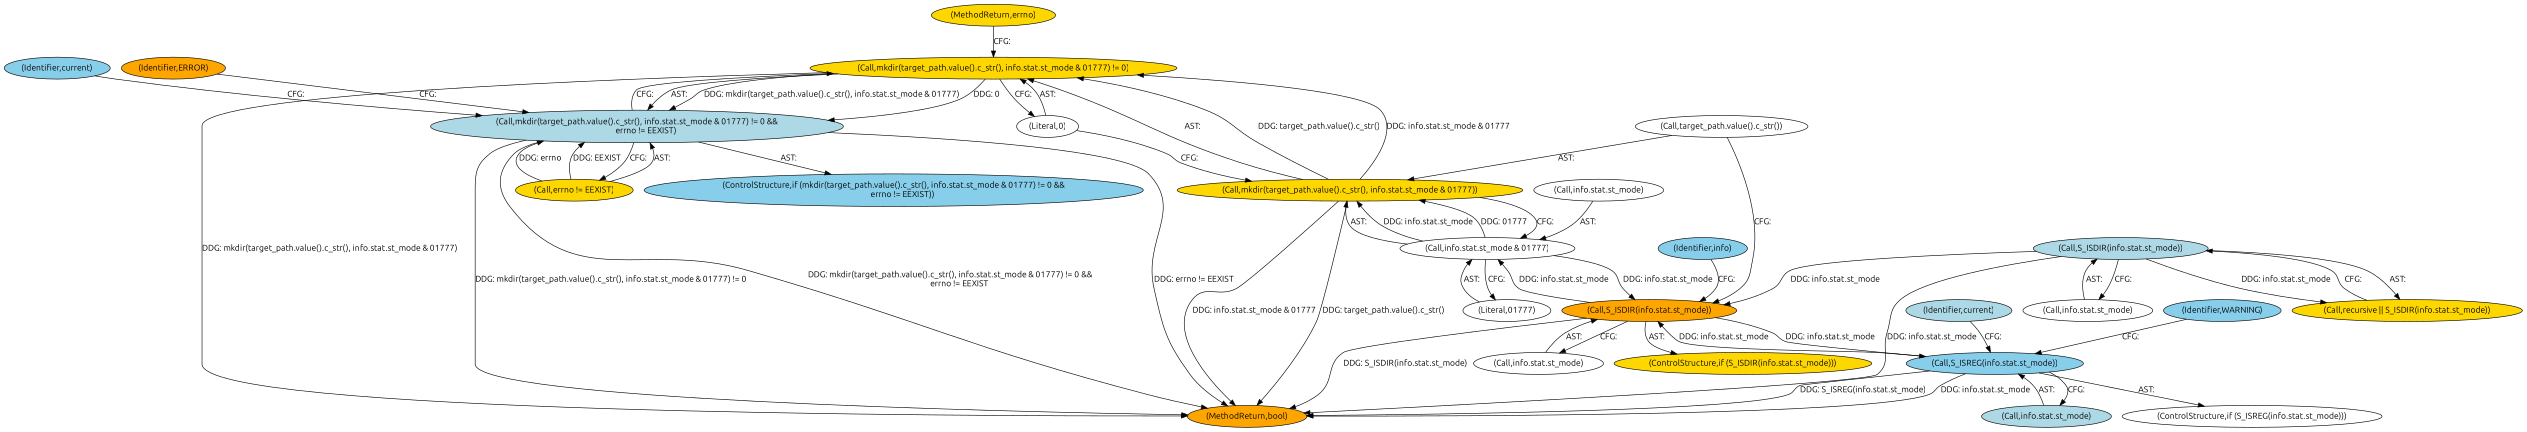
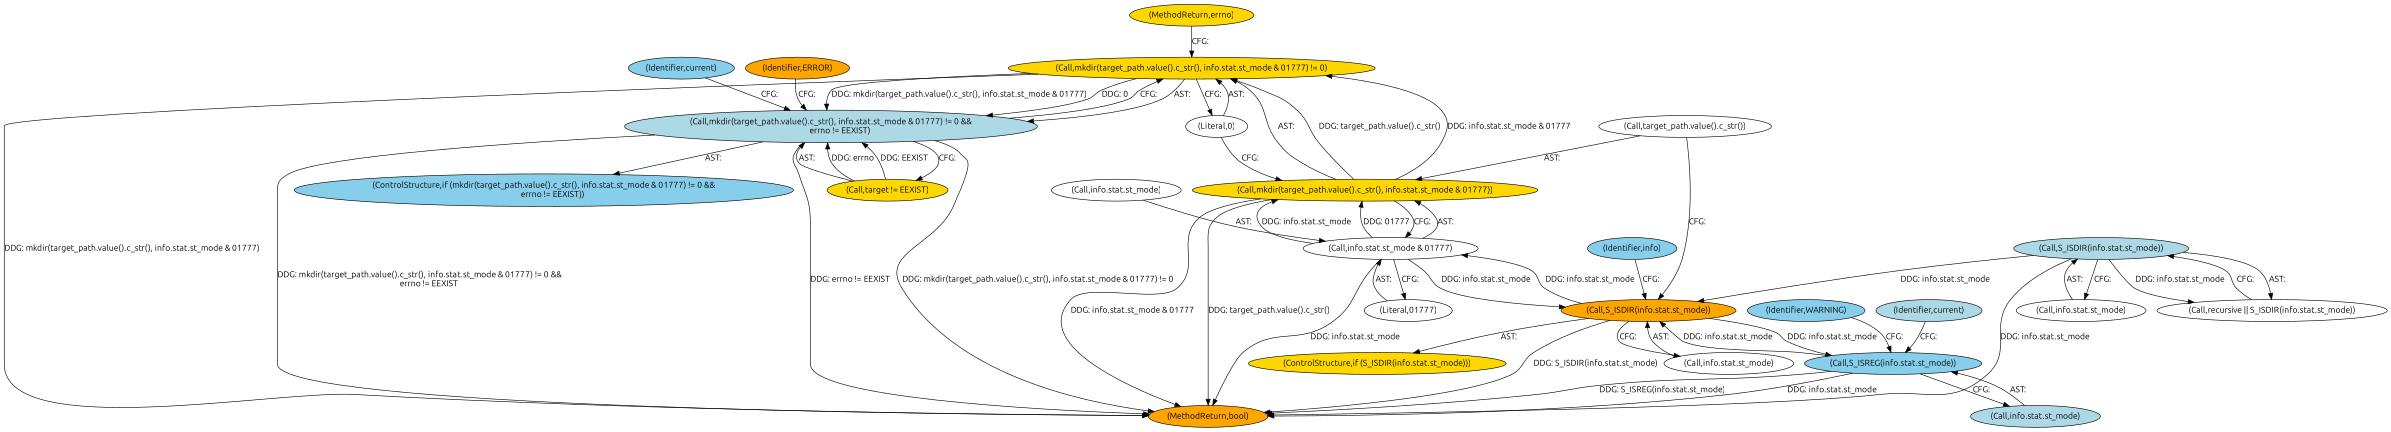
node "(Call,errno != EEXIST)": label "(Call,errno != EEXIST)" -> "(Call,target != EEXIST)"
node "(Call,recursive || S_ISDIR(info.stat.st_mode))": fillcolor gold -> white
edge "(Call,info.stat.st_mode & 01777)" -> "(MethodReturn,bool)": added, label "DDG: info.stat.st_mode"
node "(ControlStructure,if (S_ISREG(info.stat.st_mode)))": removed
